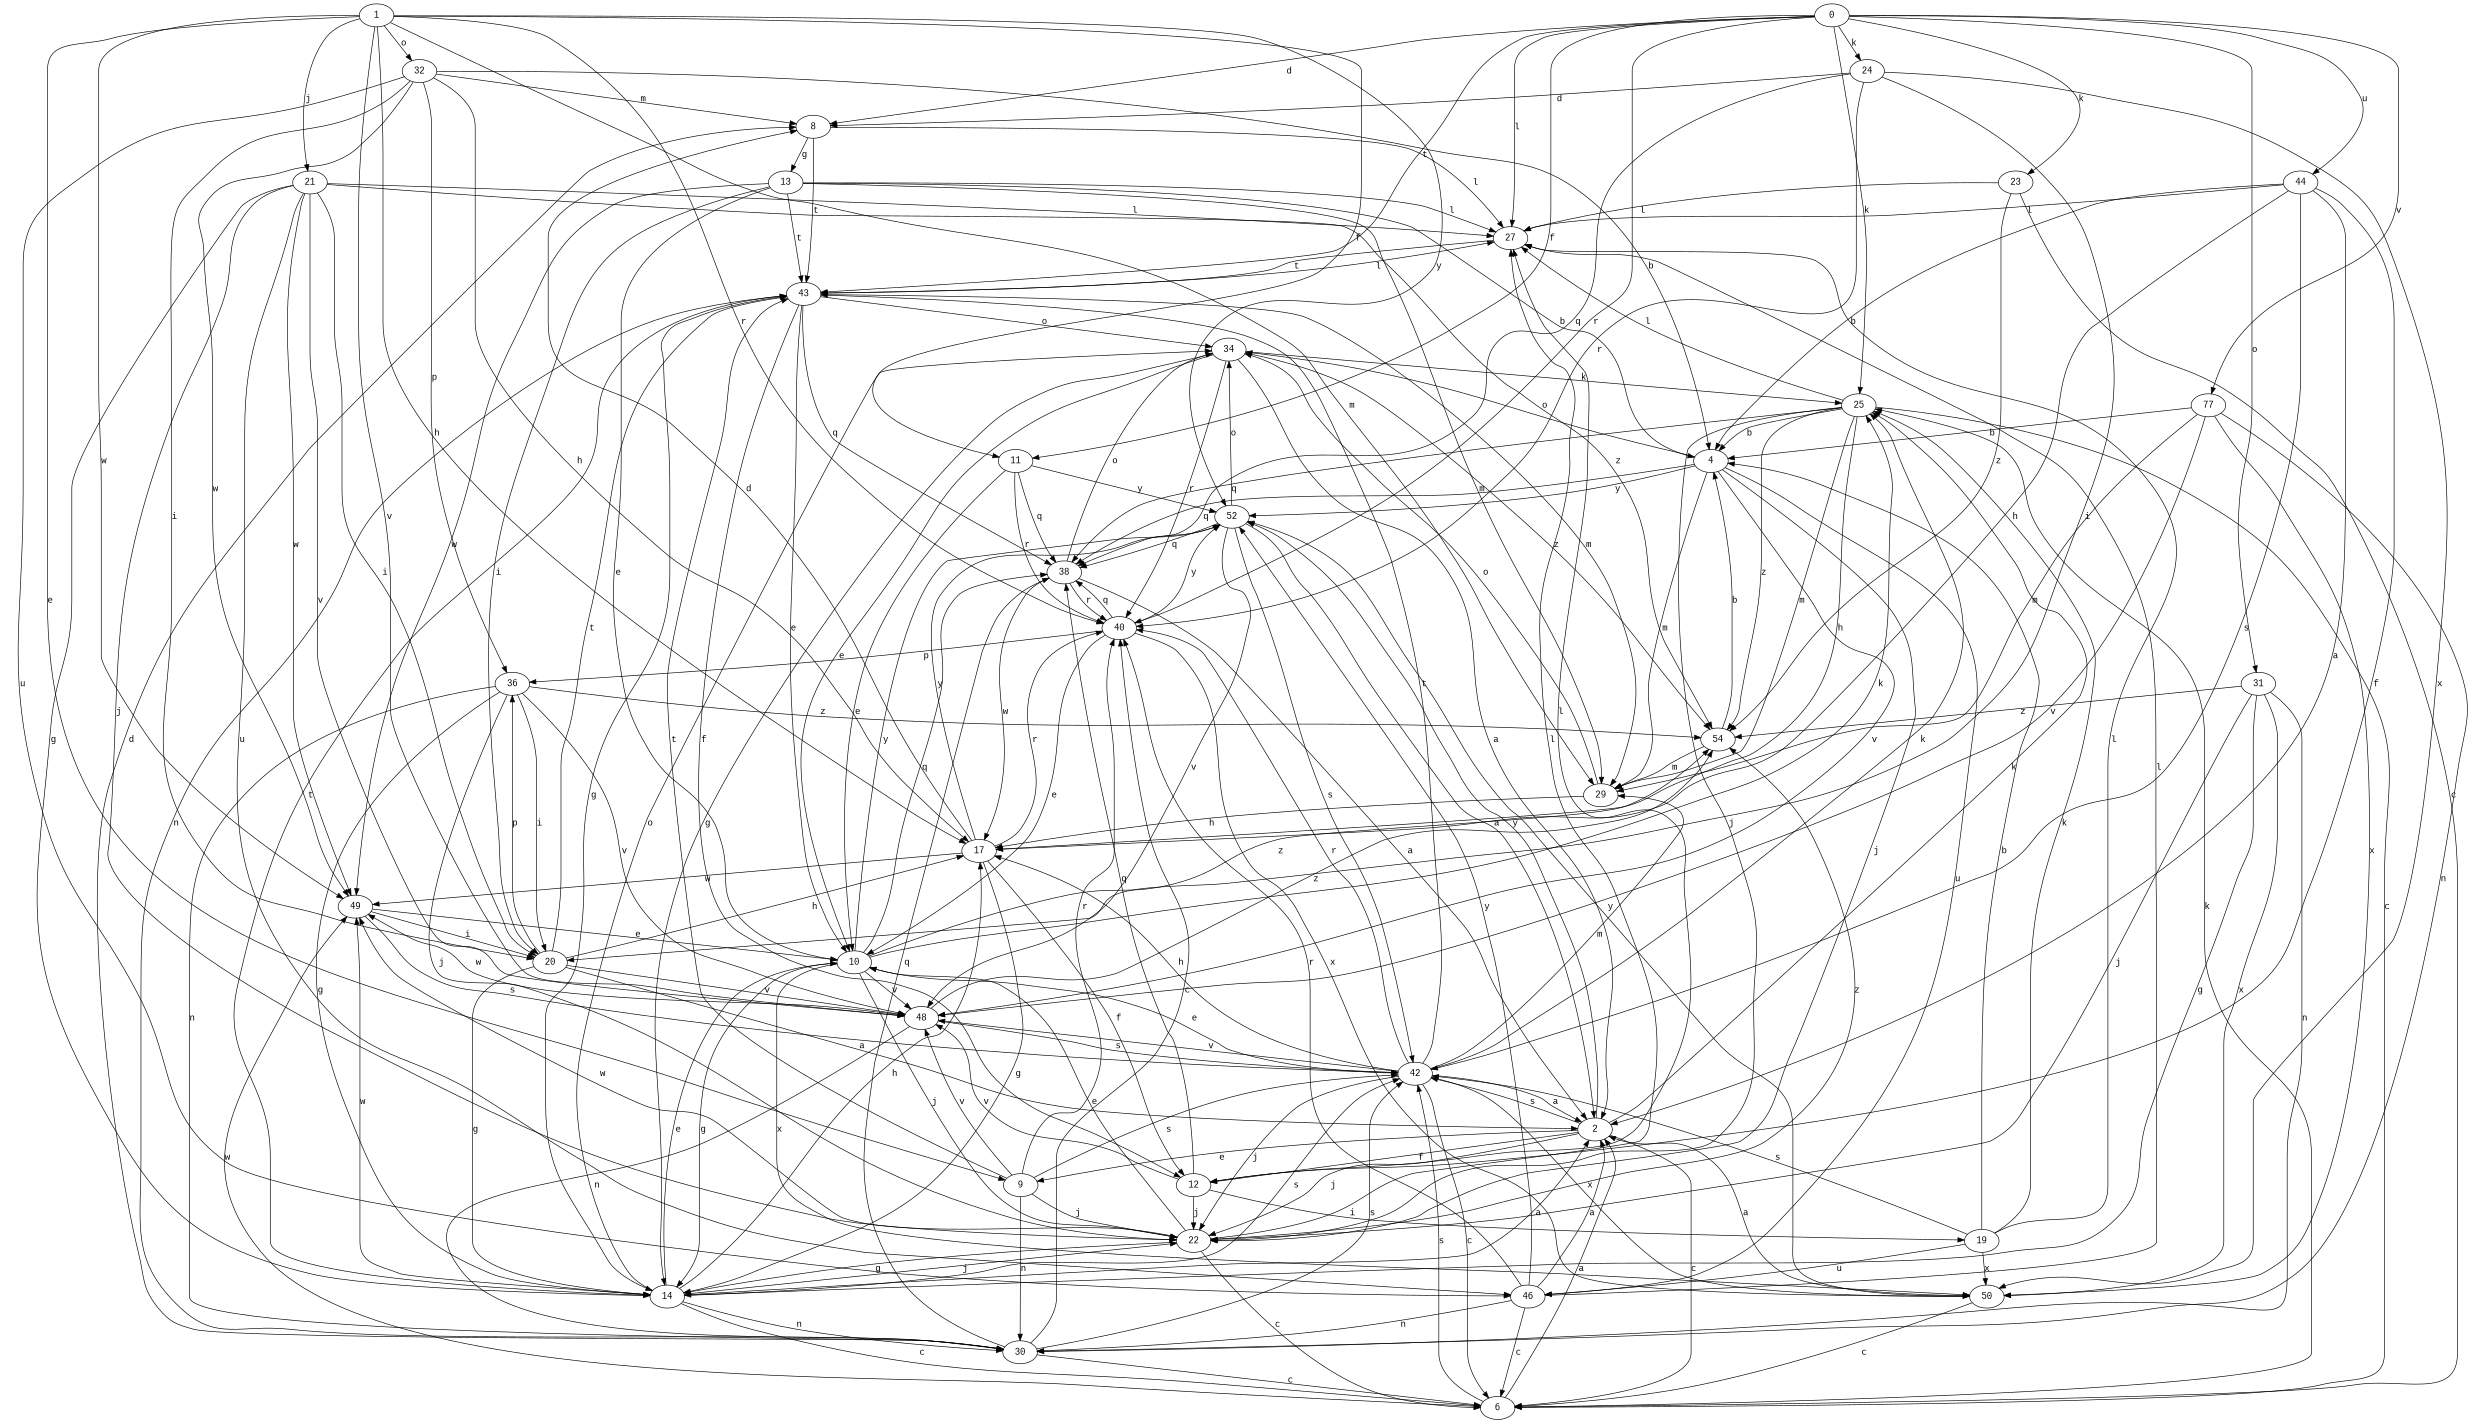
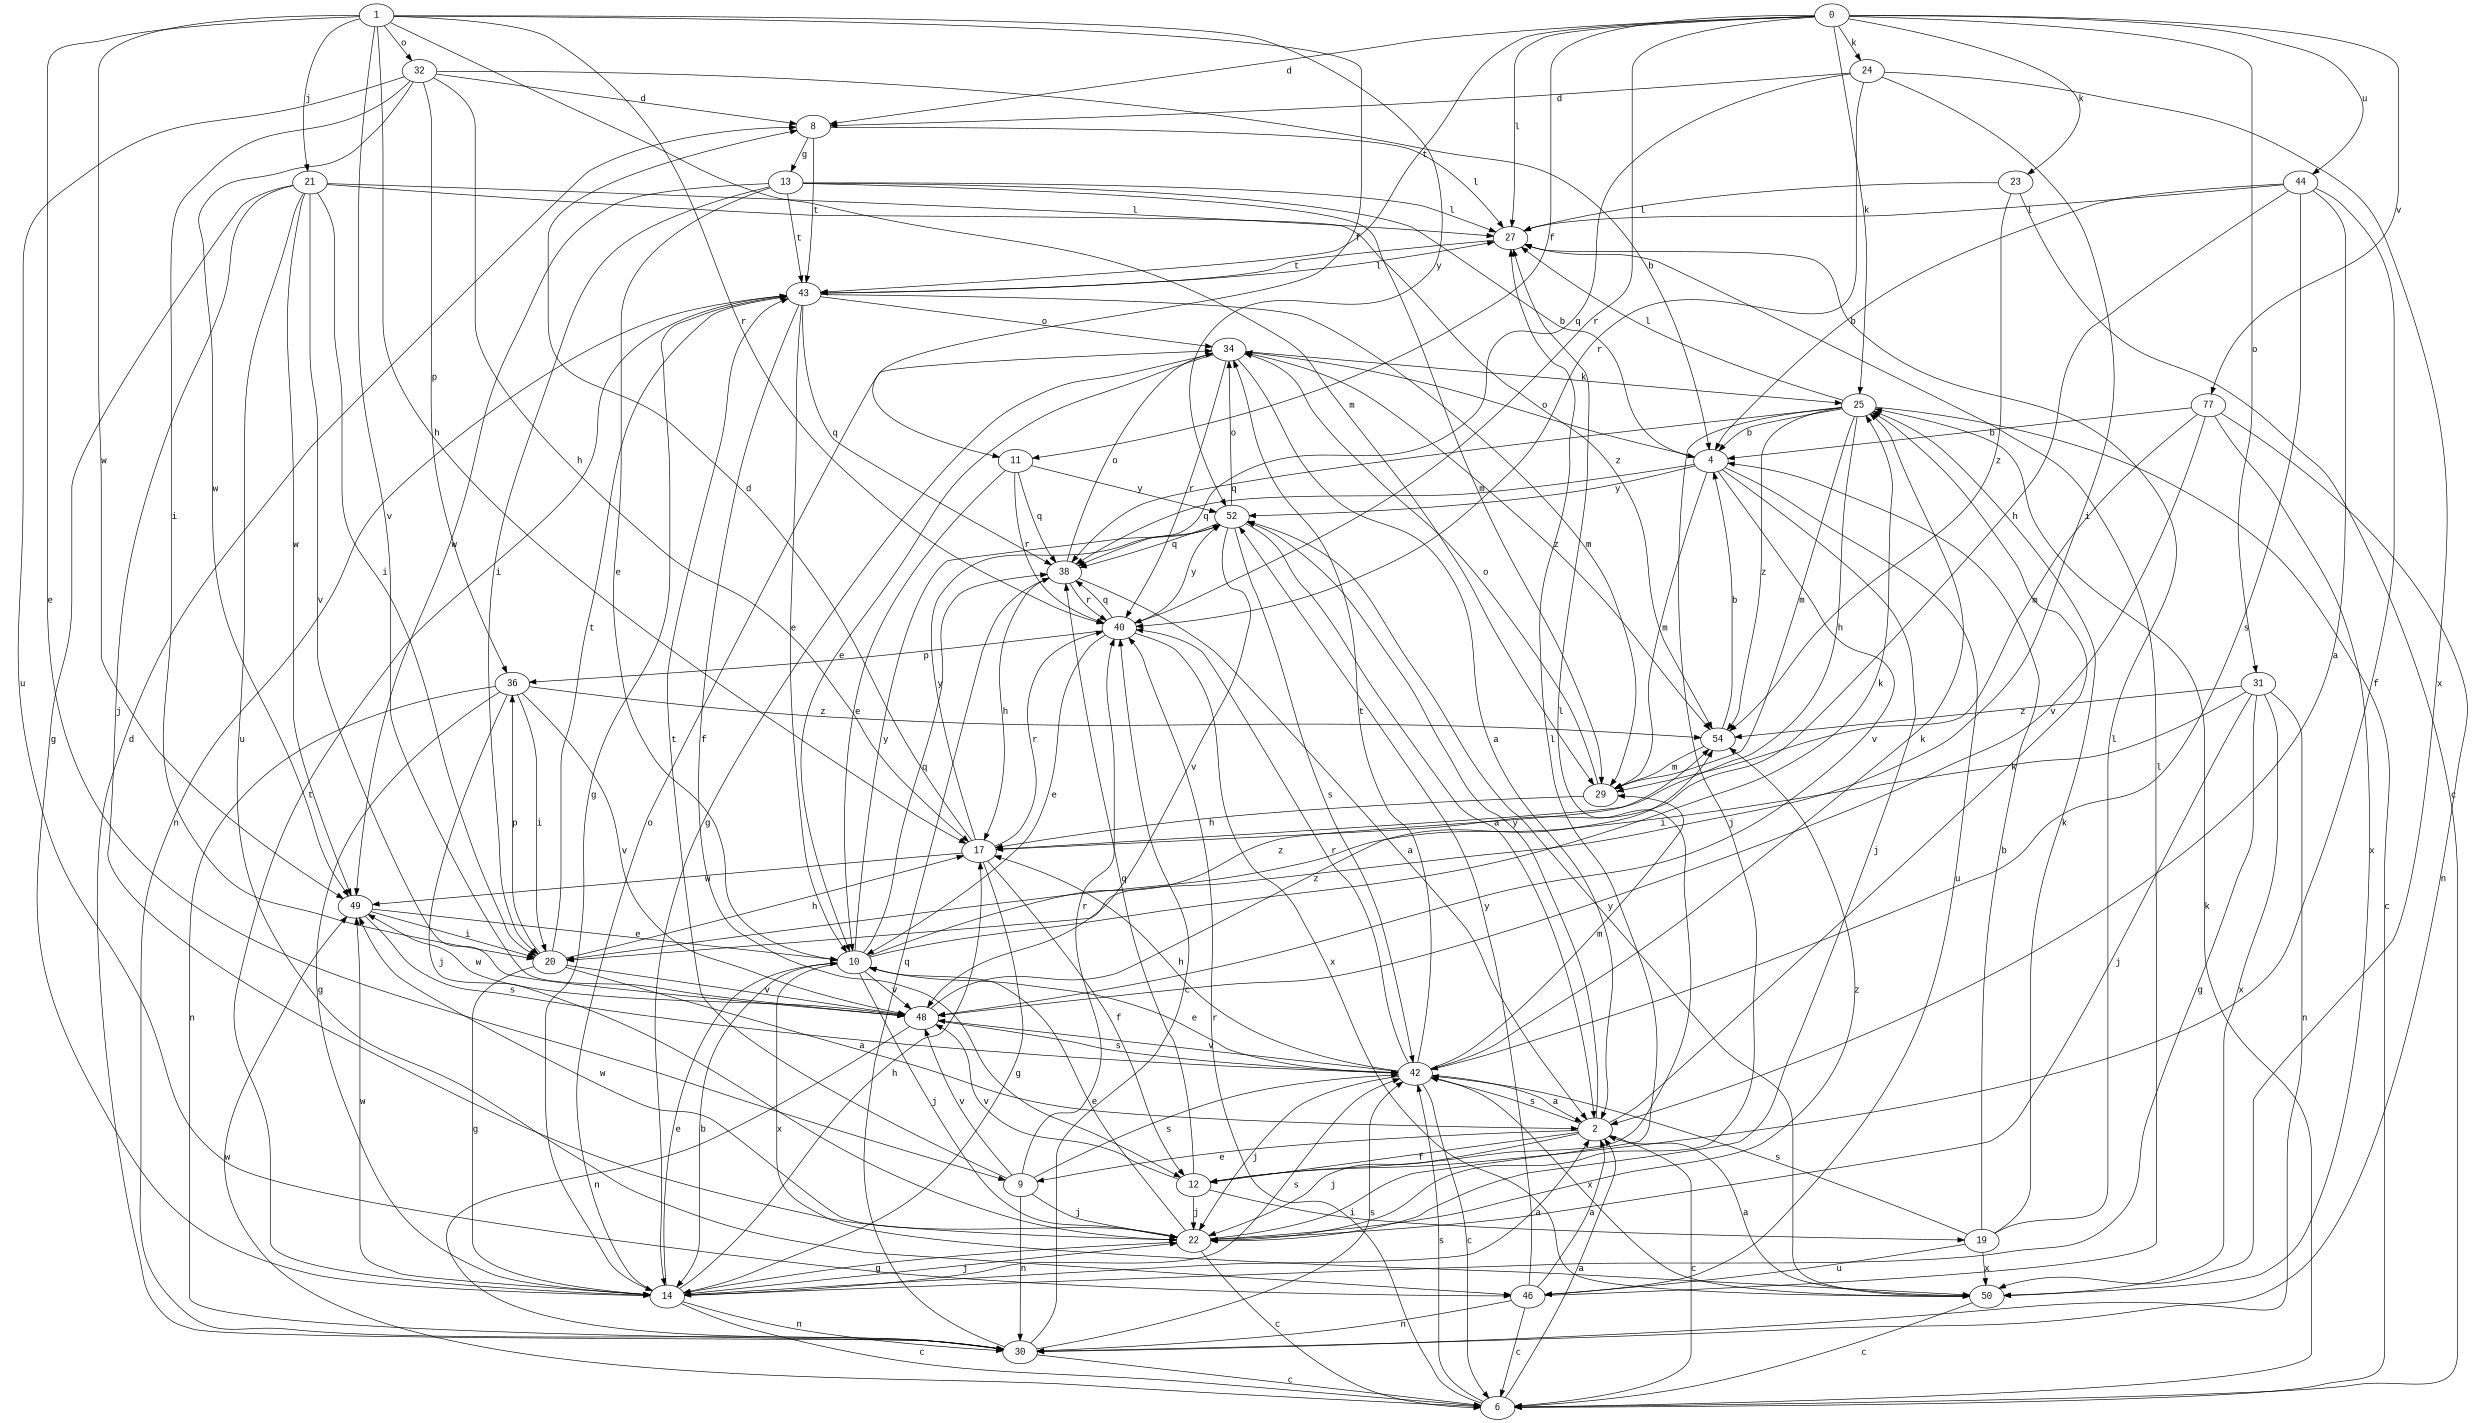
edge "32" -> "8": label "m" -> "d"
edge "42" -> "43": now "42" -> "34"
edge "38" -> "17": label "w" -> "h"
edge "31" -> "20": added, label "i"
edge "46" -> "40": now "6" -> "40"
edge "10" -> "14": label "g" -> "b"
